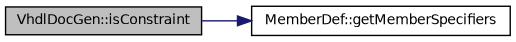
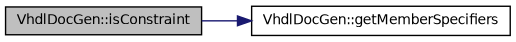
node "MemberDef::getMemberSpecifiers": label "MemberDef::getMemberSpecifiers" -> "VhdlDocGen::getMemberSpecifiers"
